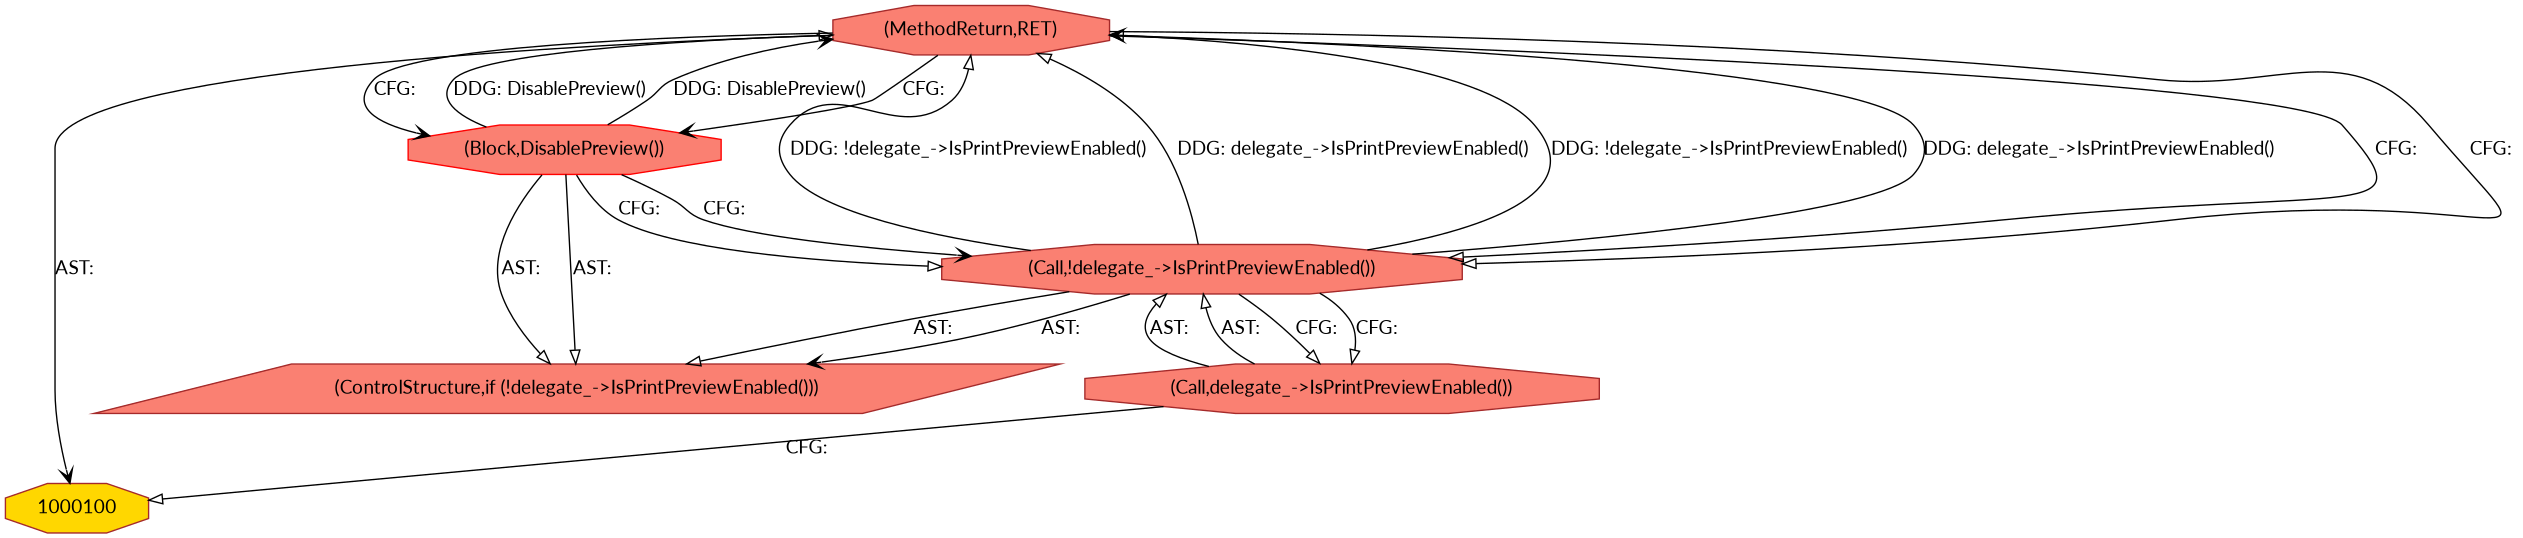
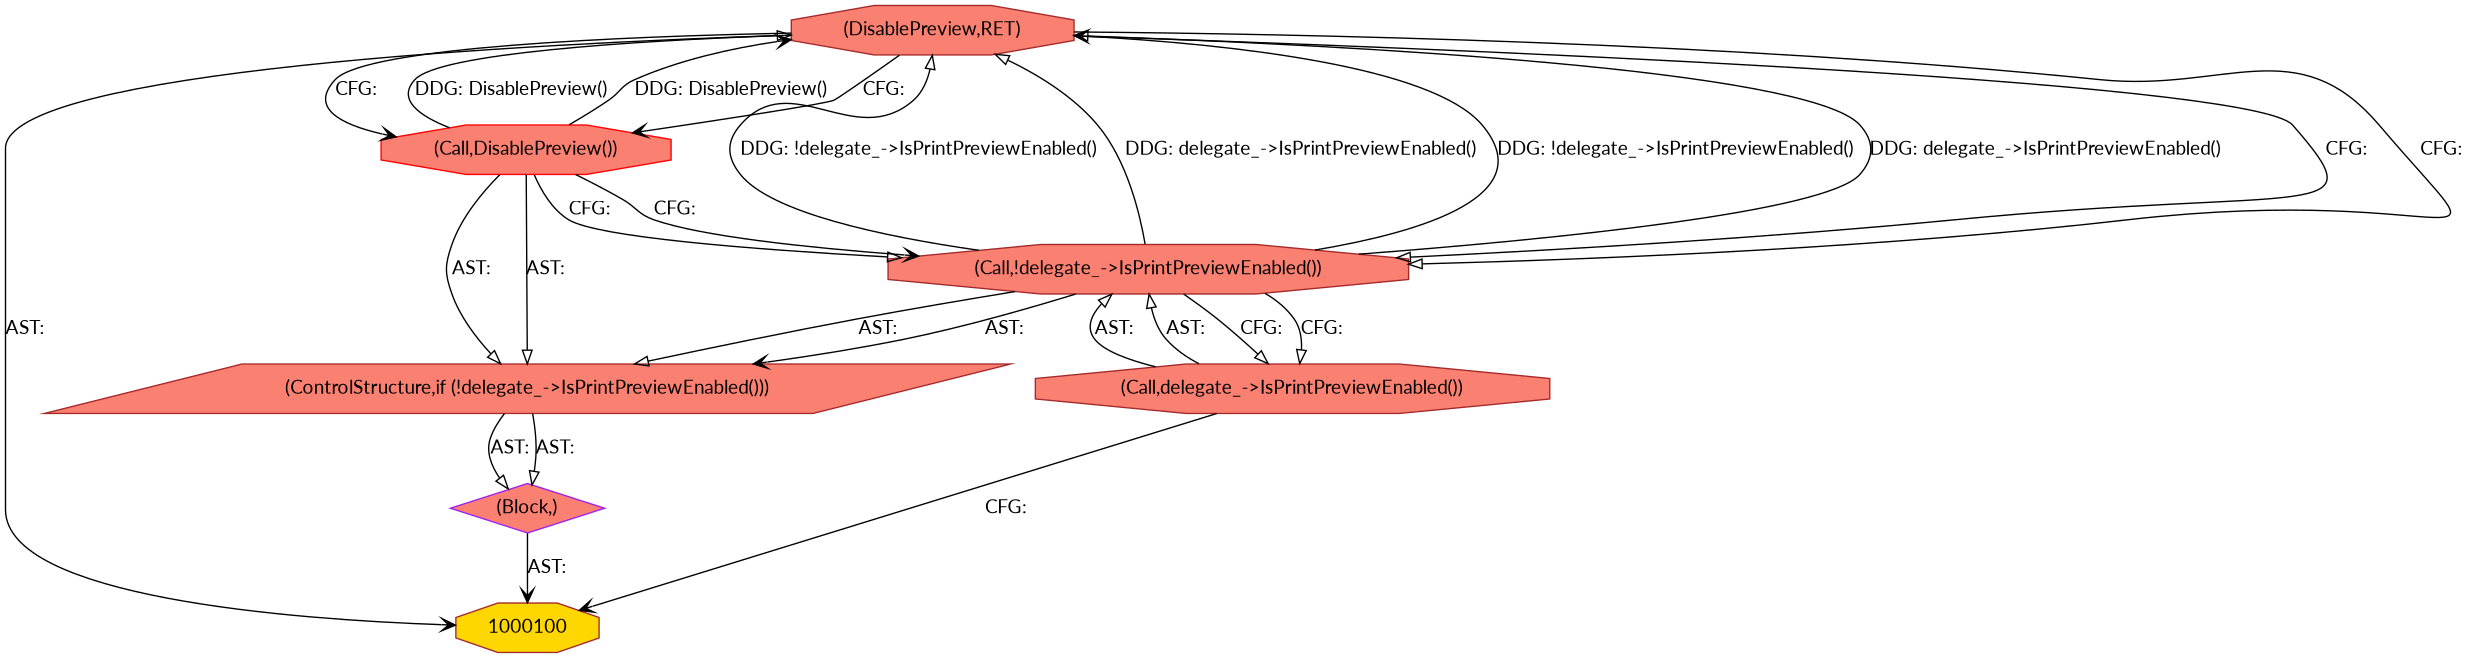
node "(MethodReturn,RET)": label "(MethodReturn,RET)" -> "(DisablePreview,RET)"
node "(Block,DisablePreview())": label "(Block,DisablePreview())" -> "(Call,DisablePreview())"
edge "(Call,delegate_->IsPrintPreviewEnabled())" -> "1000100": arrowhead onormal -> vee
node "(Block,)": added
